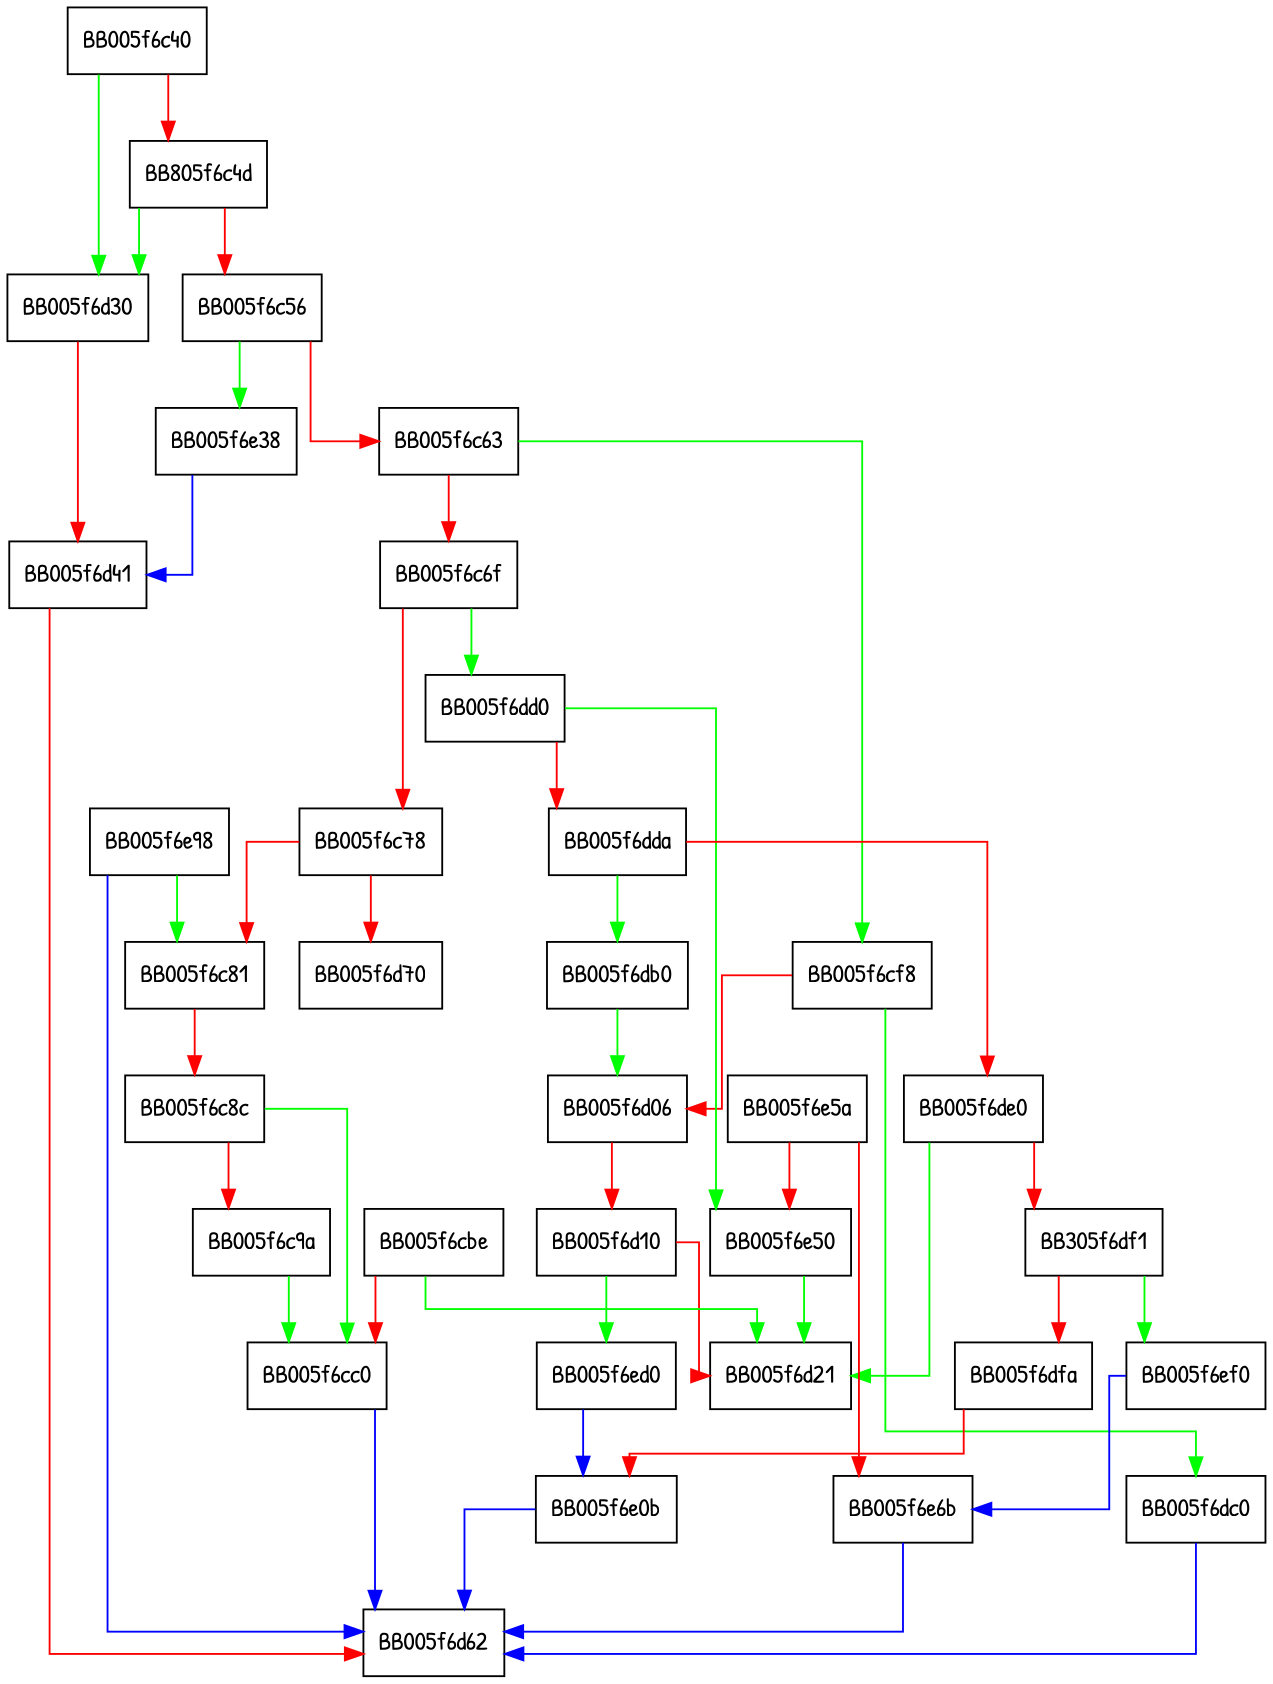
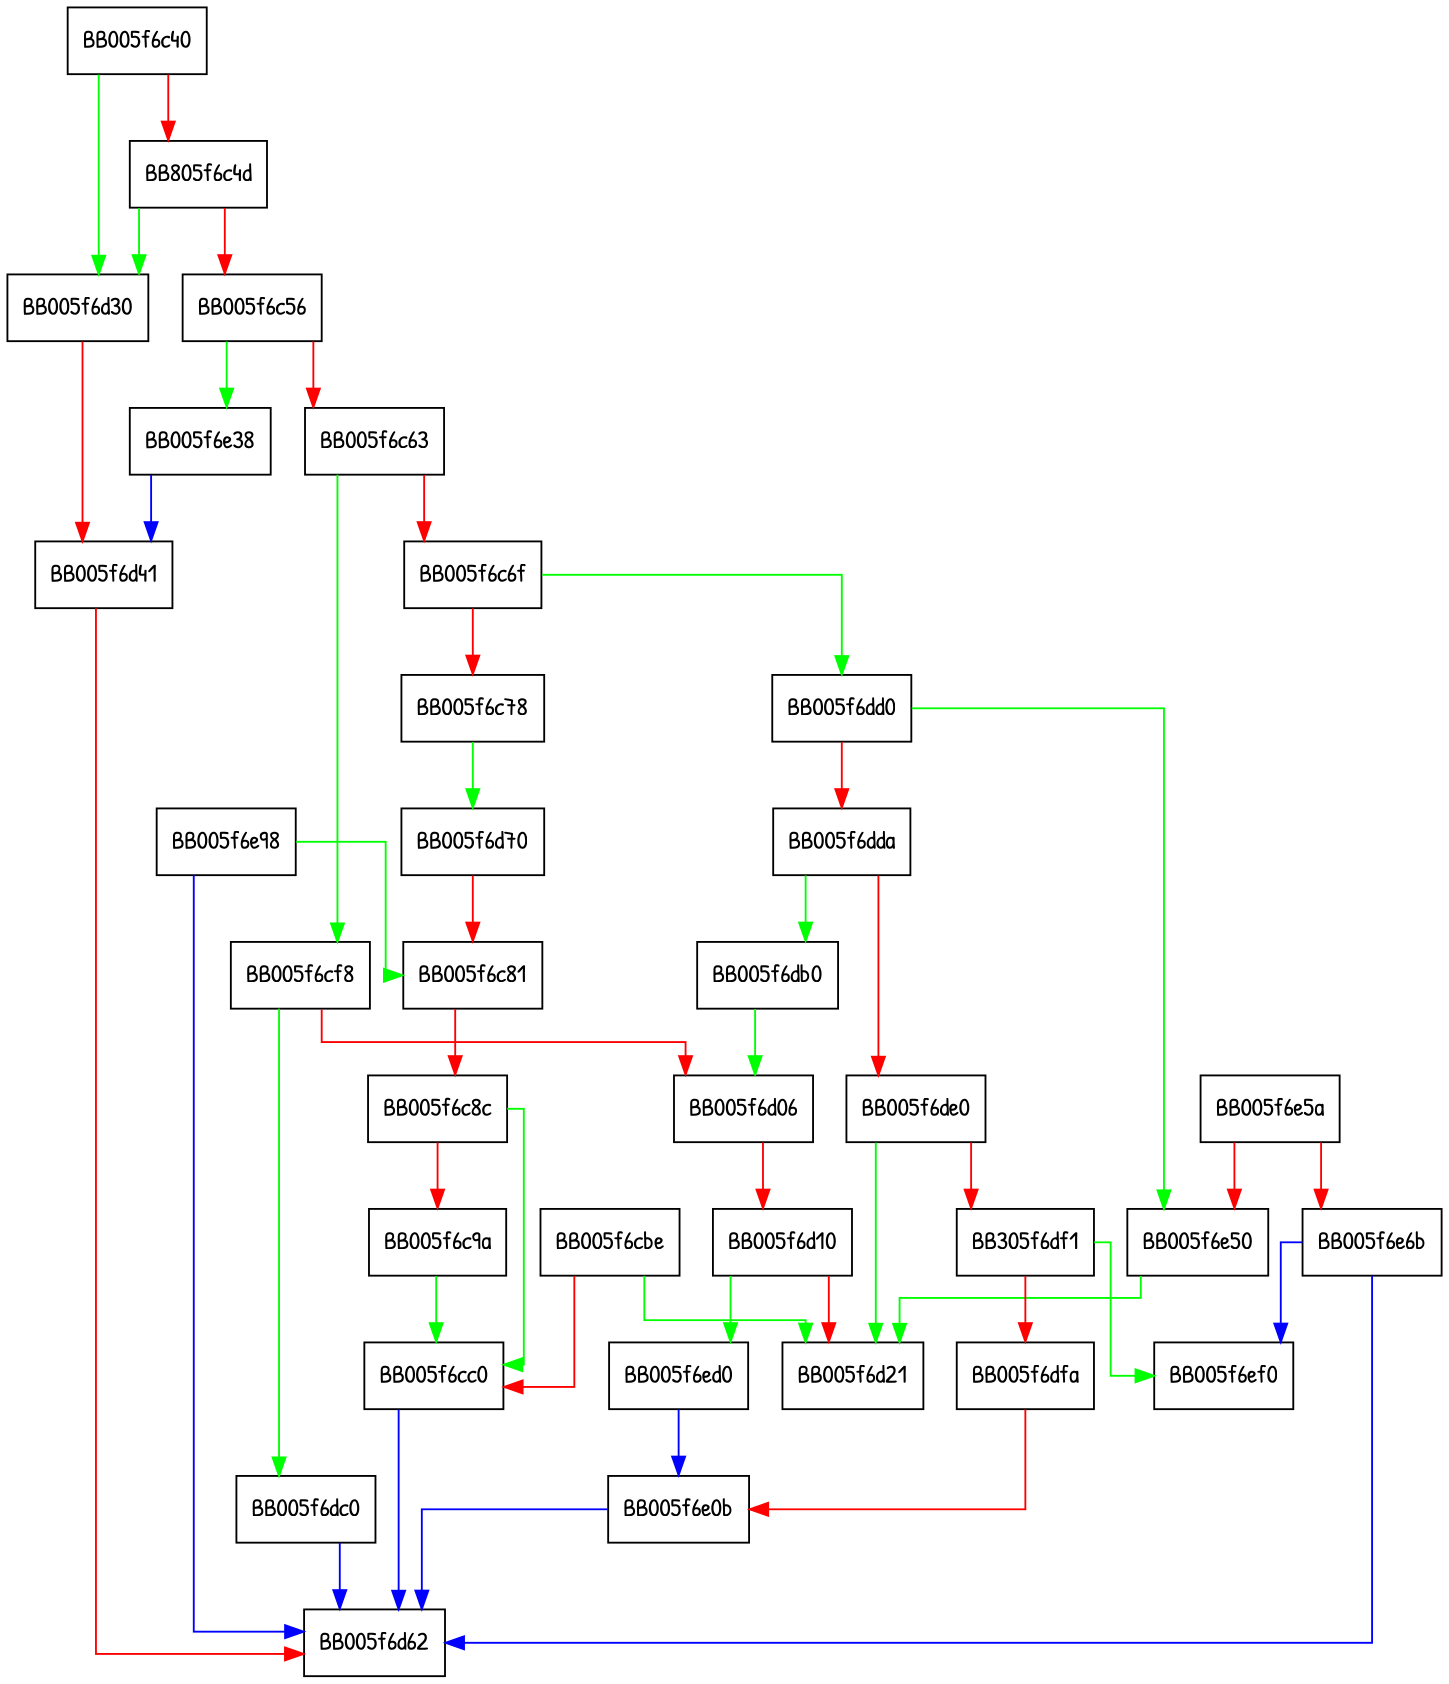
edge "BB005f6c78" -> "BB005f6c81": now "BB005f6d70" -> "BB005f6c81"
edge "BB005f6c78" -> "BB005f6d70": color red -> green
edge "BB005f6ef0" -> "BB005f6e6b": reversed
